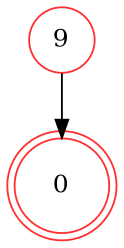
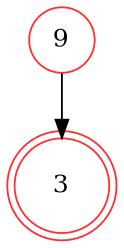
node "0": label "0" -> "3"
